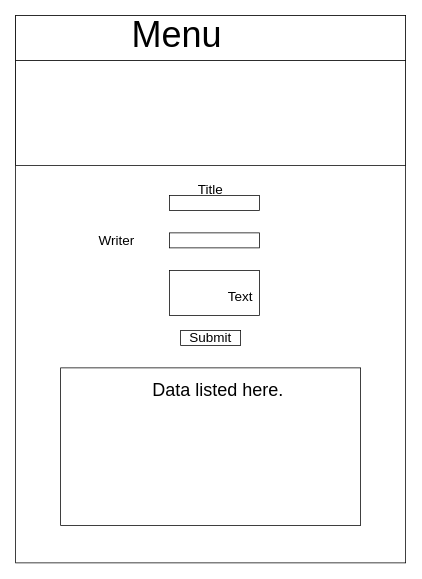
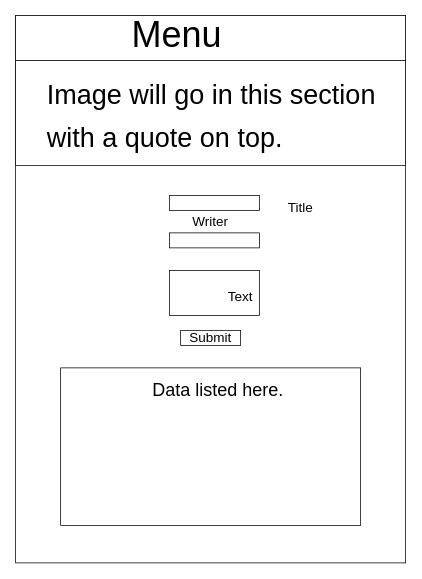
node "Image will go in this section with a quote on top.": added
node "Title": moved (210, 184) -> (300, 203)
node "Writer": moved (117, 240) -> (210, 222)
